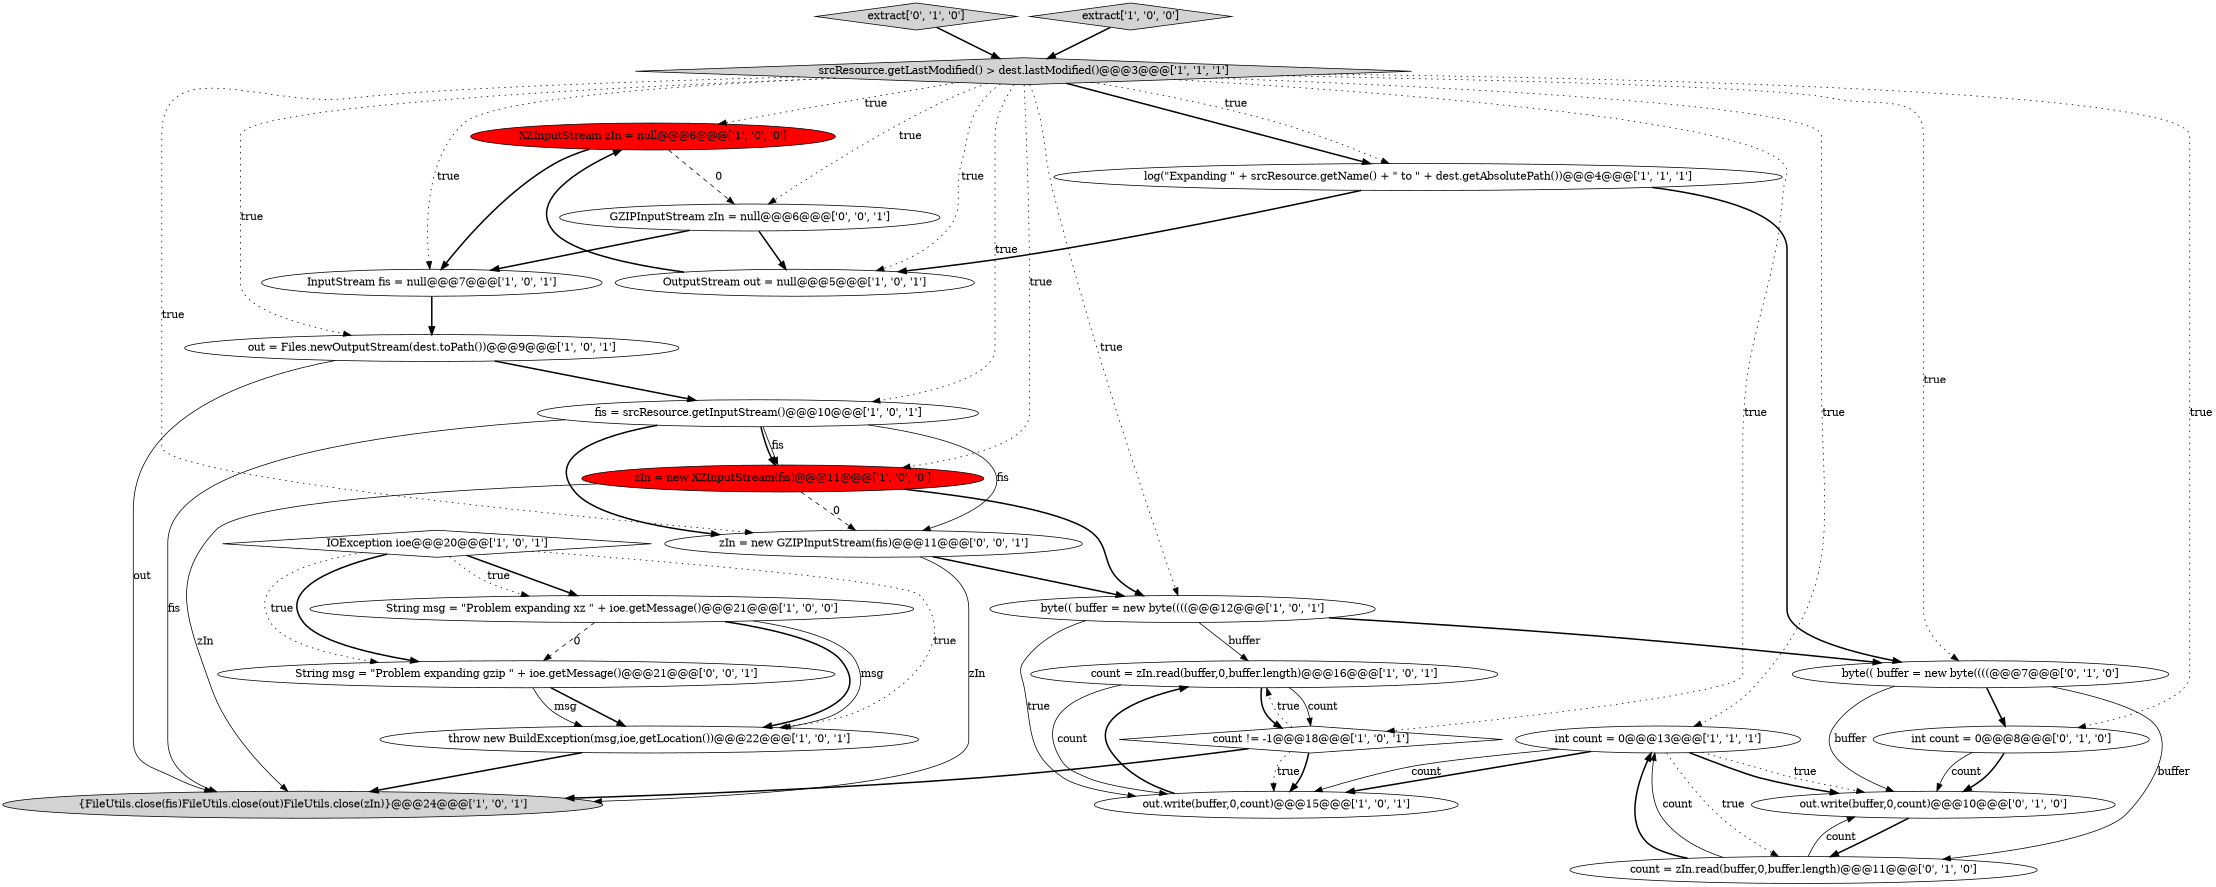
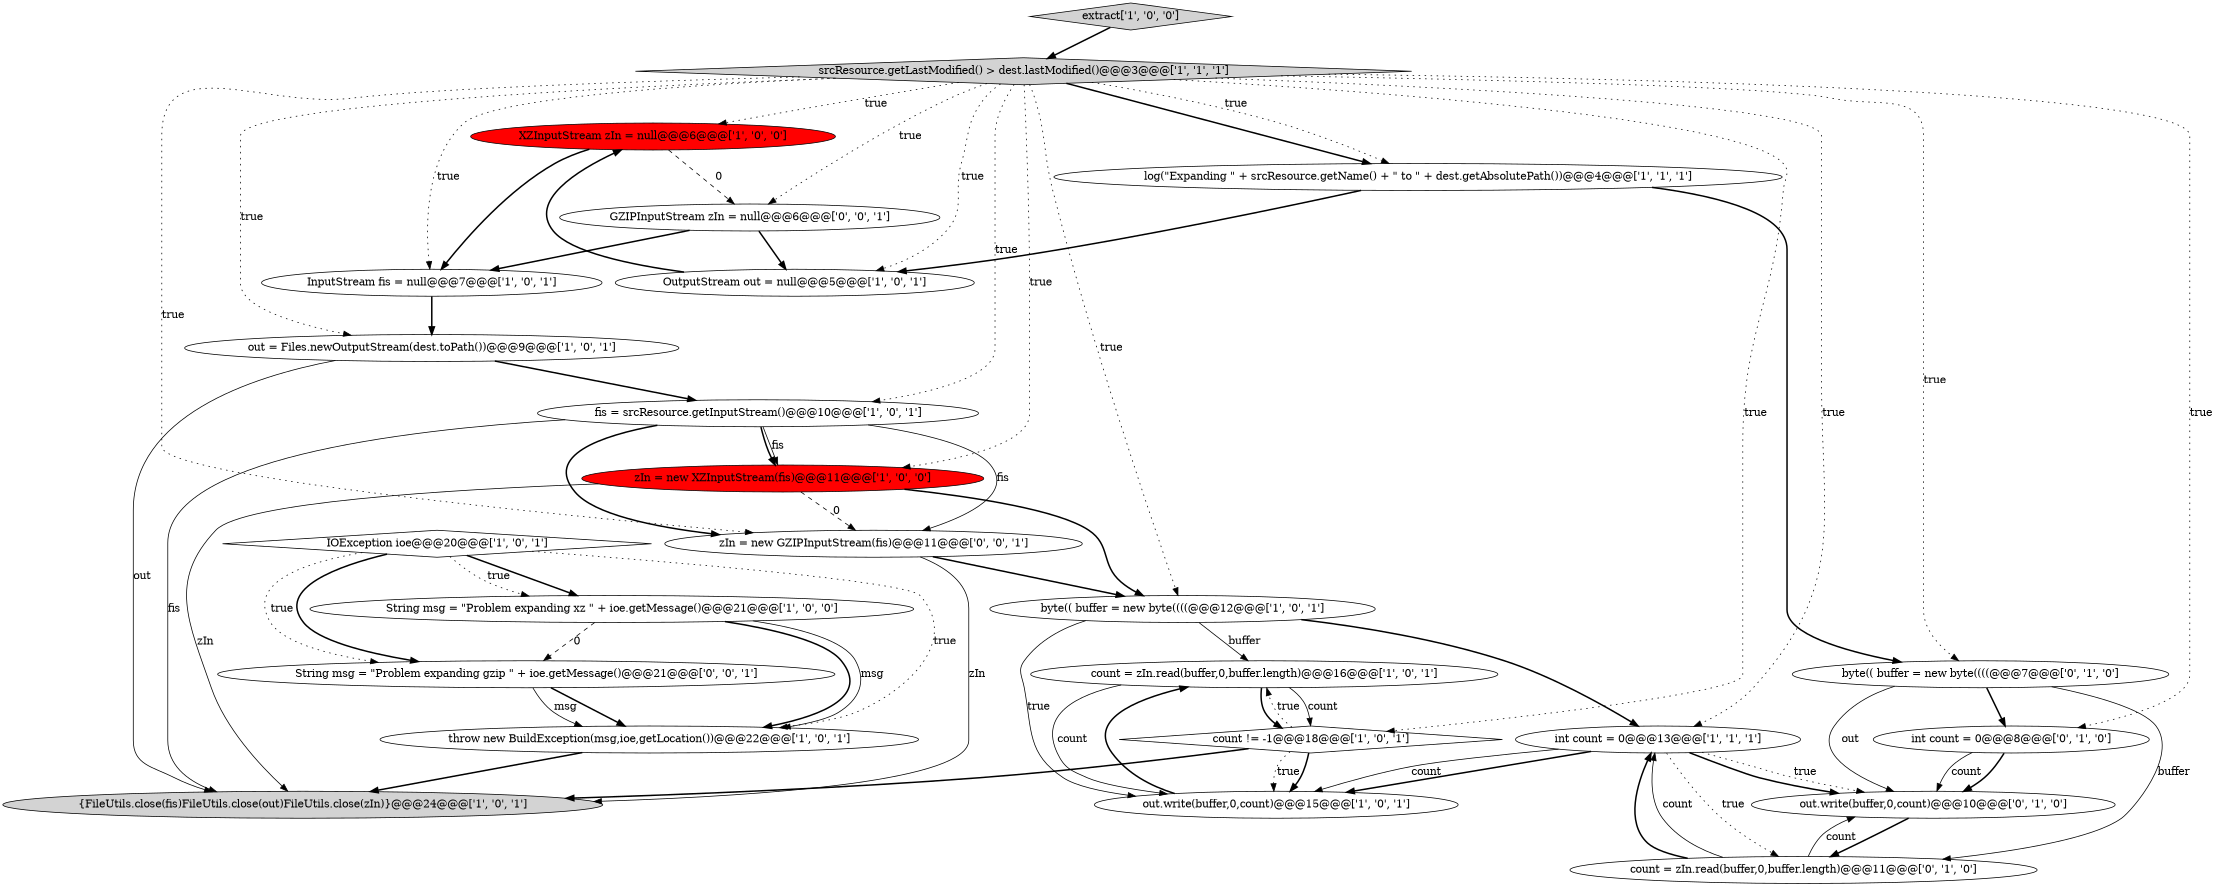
node "extract['0', '1', '0']": removed
edge "byte(( buffer = new byte((((@@@12@@@['1', '0', '1']" -> "byte(( buffer = new byte((((@@@7@@@['0', '1', '0']": now "byte(( buffer = new byte((((@@@12@@@['1', '0', '1']" -> "int count = 0@@@13@@@['1', '1', '1']"
edge "byte(( buffer = new byte((((@@@7@@@['0', '1', '0']" -> "out.write(buffer,0,count)@@@10@@@['0', '1', '0']": label "buffer" -> "out"
